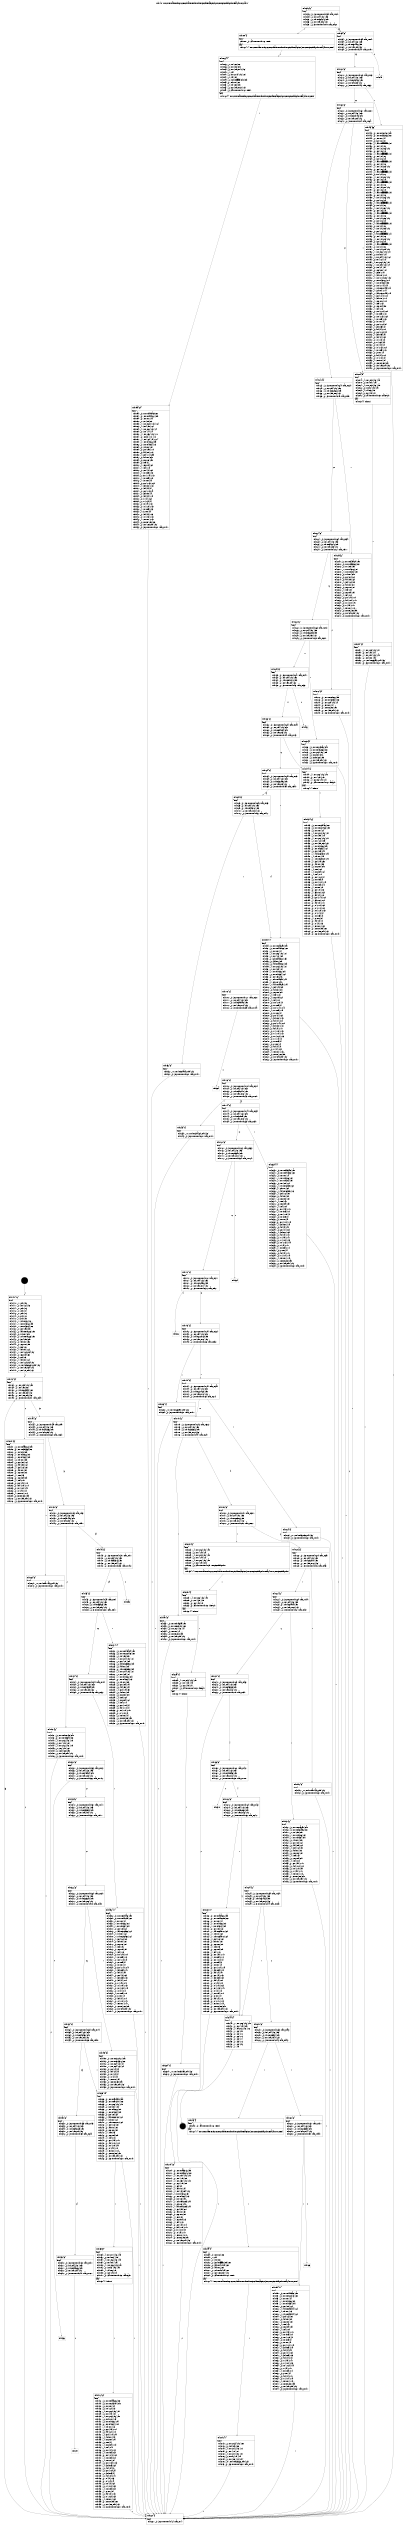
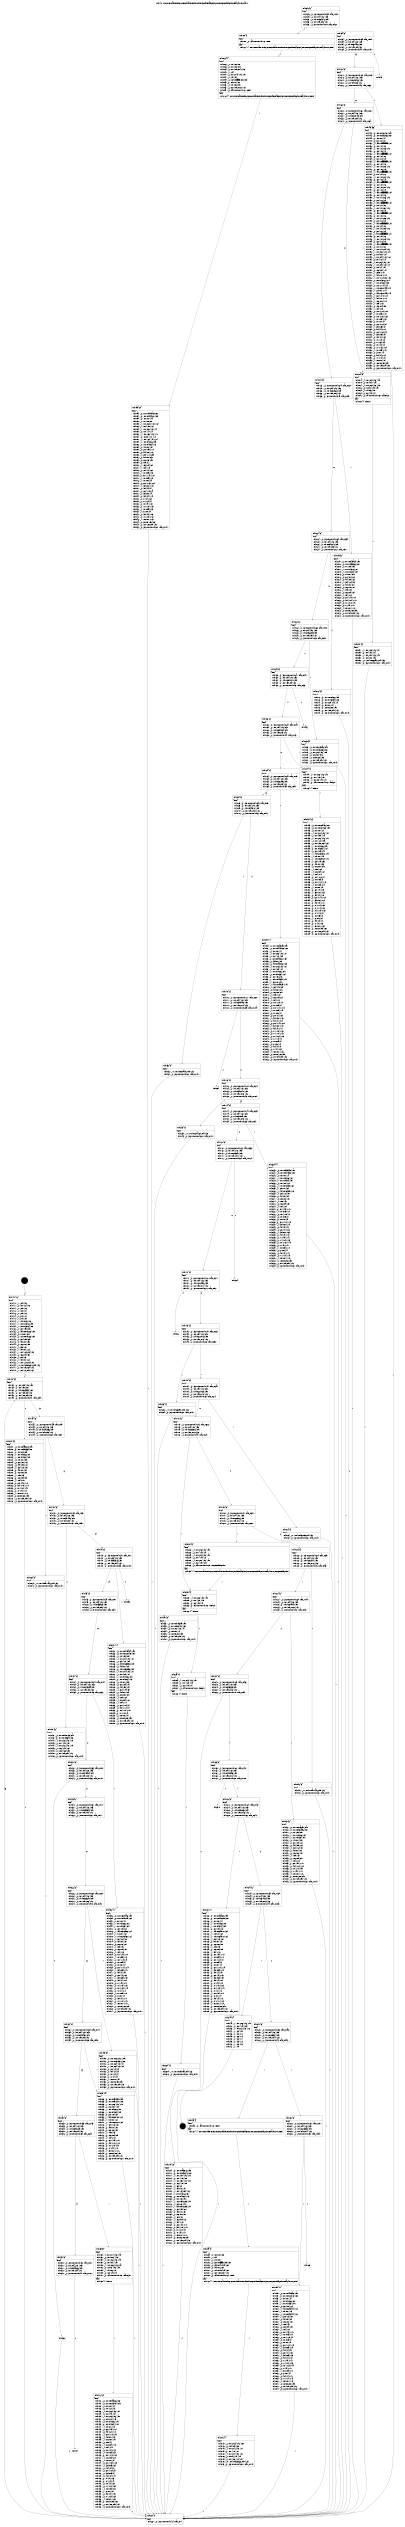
edge "0x4015d8 [28]" -> "0x4015f4 [28]": removed, label "23"
edge "0x4016f0 [28]" -> "0x401fbd [174]": now "0x4016f0 [28]" -> "0x40170c [28]"
edge "0x40170c [28]" -> "0x401728 [28]": added, label "14"
edge "0x4017d0 [28]" -> "0x401aa7 [30]": now "0x4017d0 [28]" -> "0x4022eb [15]"
edge "0x4014f8 [28]" -> "0x402251 [114]": now "0x4014dc [28]" -> "0x402251 [114]"
edge "0x401514 [28]" -> "0x401530 [28]": added, label "27"
edge "0x401878 [28]" -> "0x40244a [24]": now "0x401878 [28]" -> "0x401894 [28]"
edge "0x401dc7 [36]" -> "0x402601 [5]": now "0x4025c8" -> "0x402601 [5]"
edge "0x4023ce [109]" -> "0x401cef [39]": now "0x4015a0 [28]" -> "0x401cef [39]"
